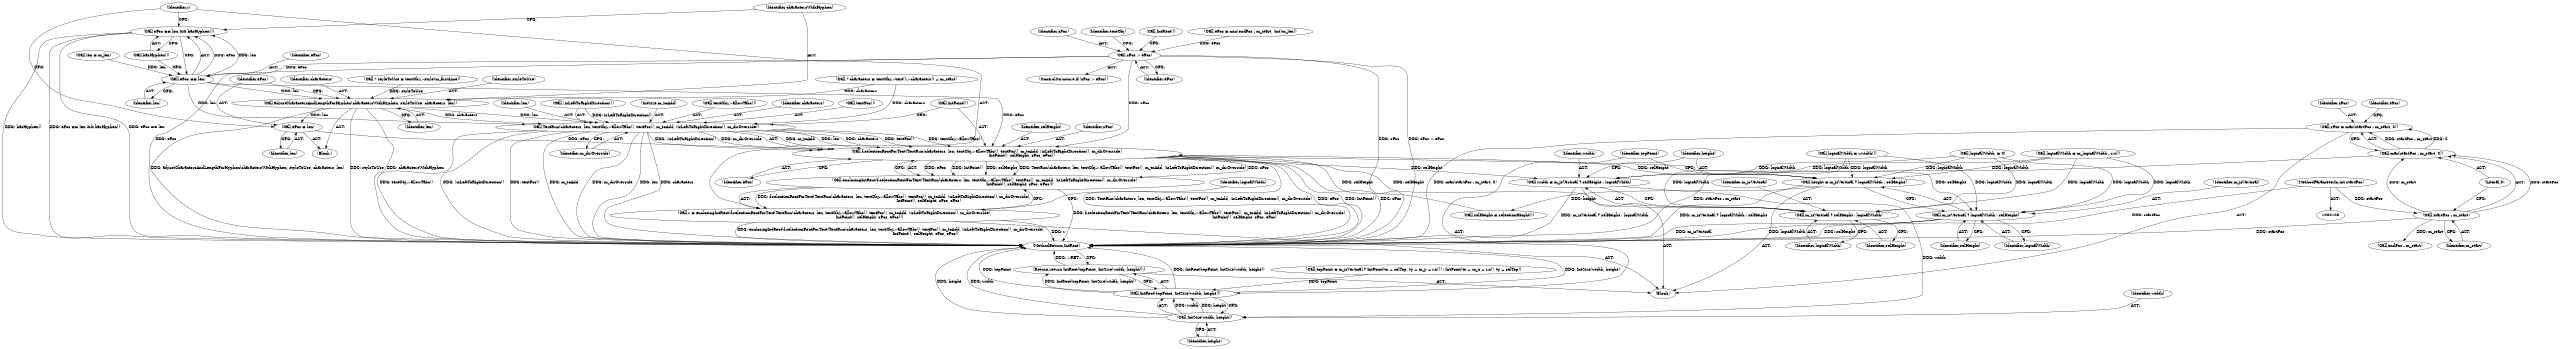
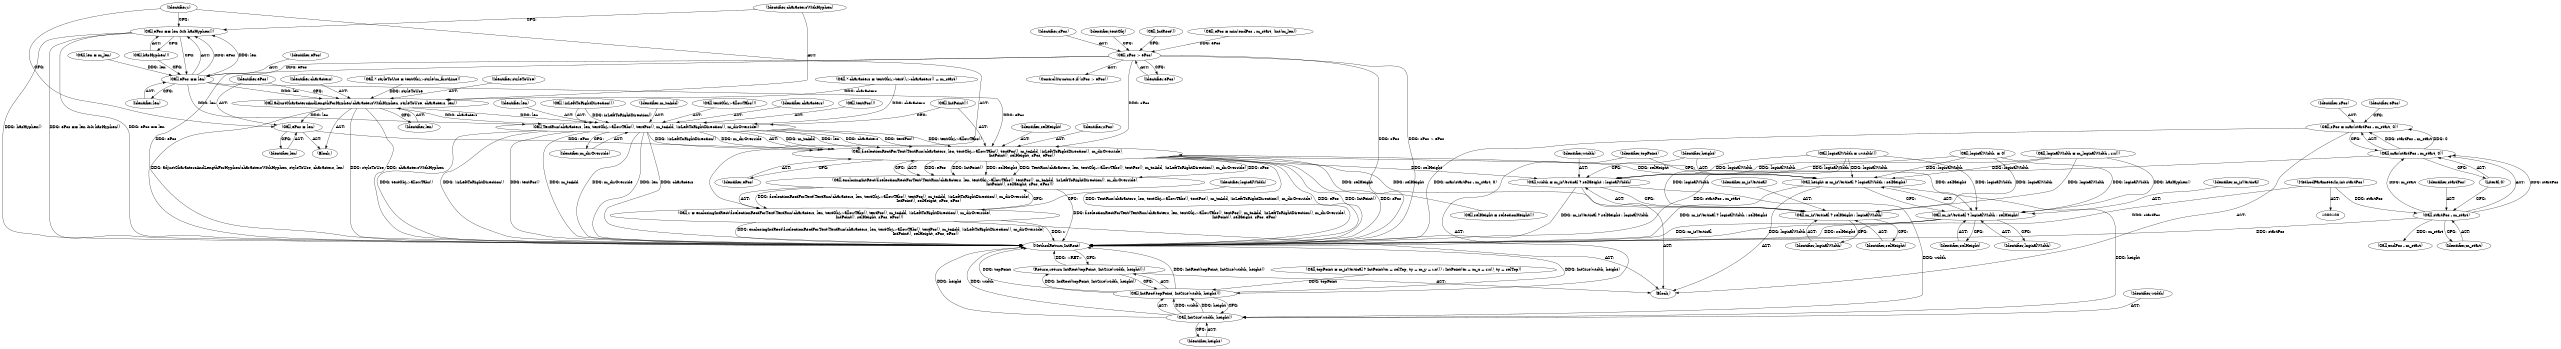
node "(IntSize,m_toAdd)": label "(IntSize,m_toAdd)" -> "(Identifier,m_toAdd)"
edge "(Call,logicalWidth = r.width())" -> "(Call,width = m_isVertical ? selHeight : logicalWidth)": added, label "DDG: logicalWidth"
edge "(Call,max(startPos - m_start, 0))" -> "(Literal,0)": added, label "CFG:"
edge "(Call,logicalWidth = m_logicalWidth - r.x())" -> "(Call,m_isVertical ? logicalWidth : selHeight)": label "DDG: logicalWidth" -> "DDG: hasHyphen()"
node "(Identifier,startPos)": added
edge "(Call,height = m_isVertical ? logicalWidth : selHeight)" -> "(Call,selHeight = selectionHeight())": now "(Call,height = m_isVertical ? logicalWidth : selHeight)" -> "(Call,IntSize(width, height))"
